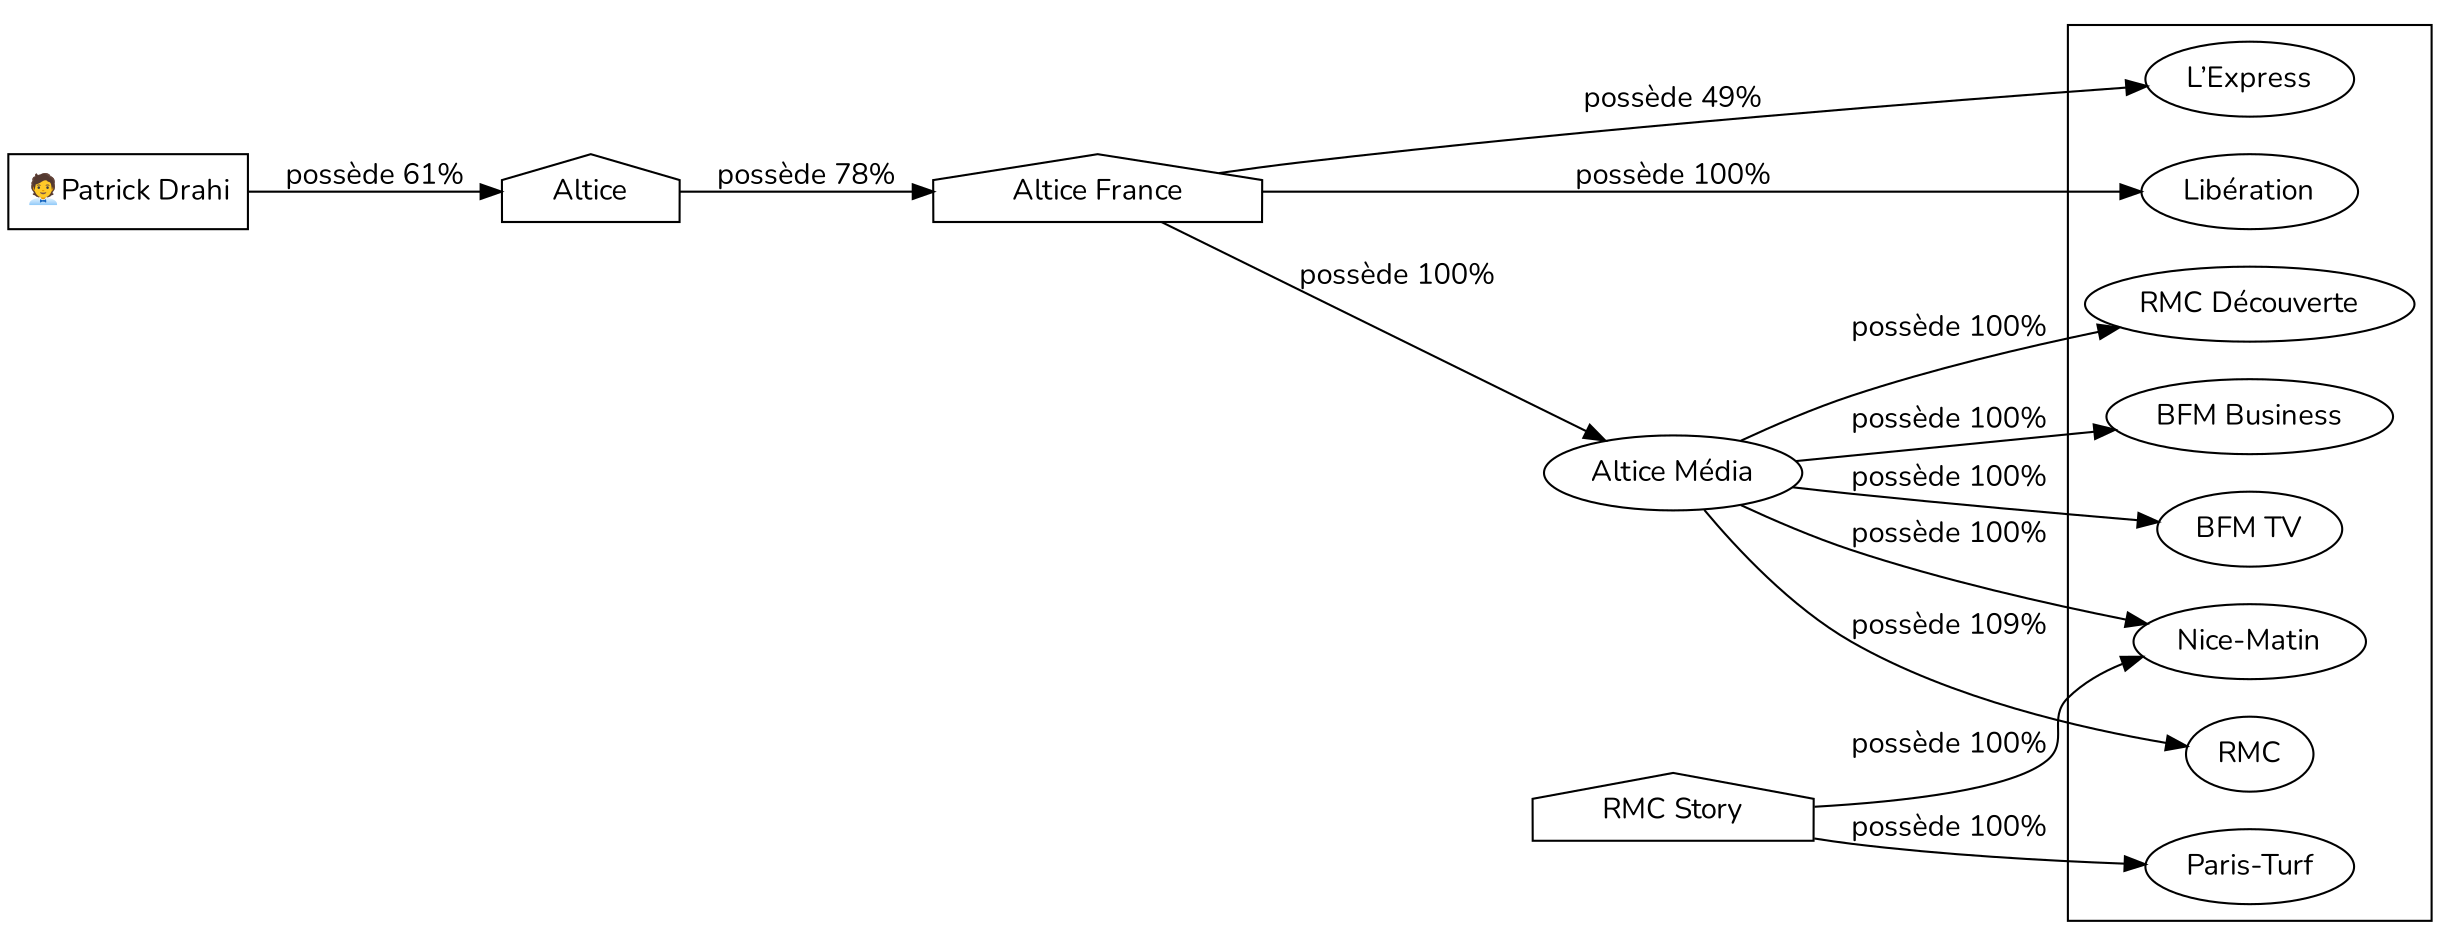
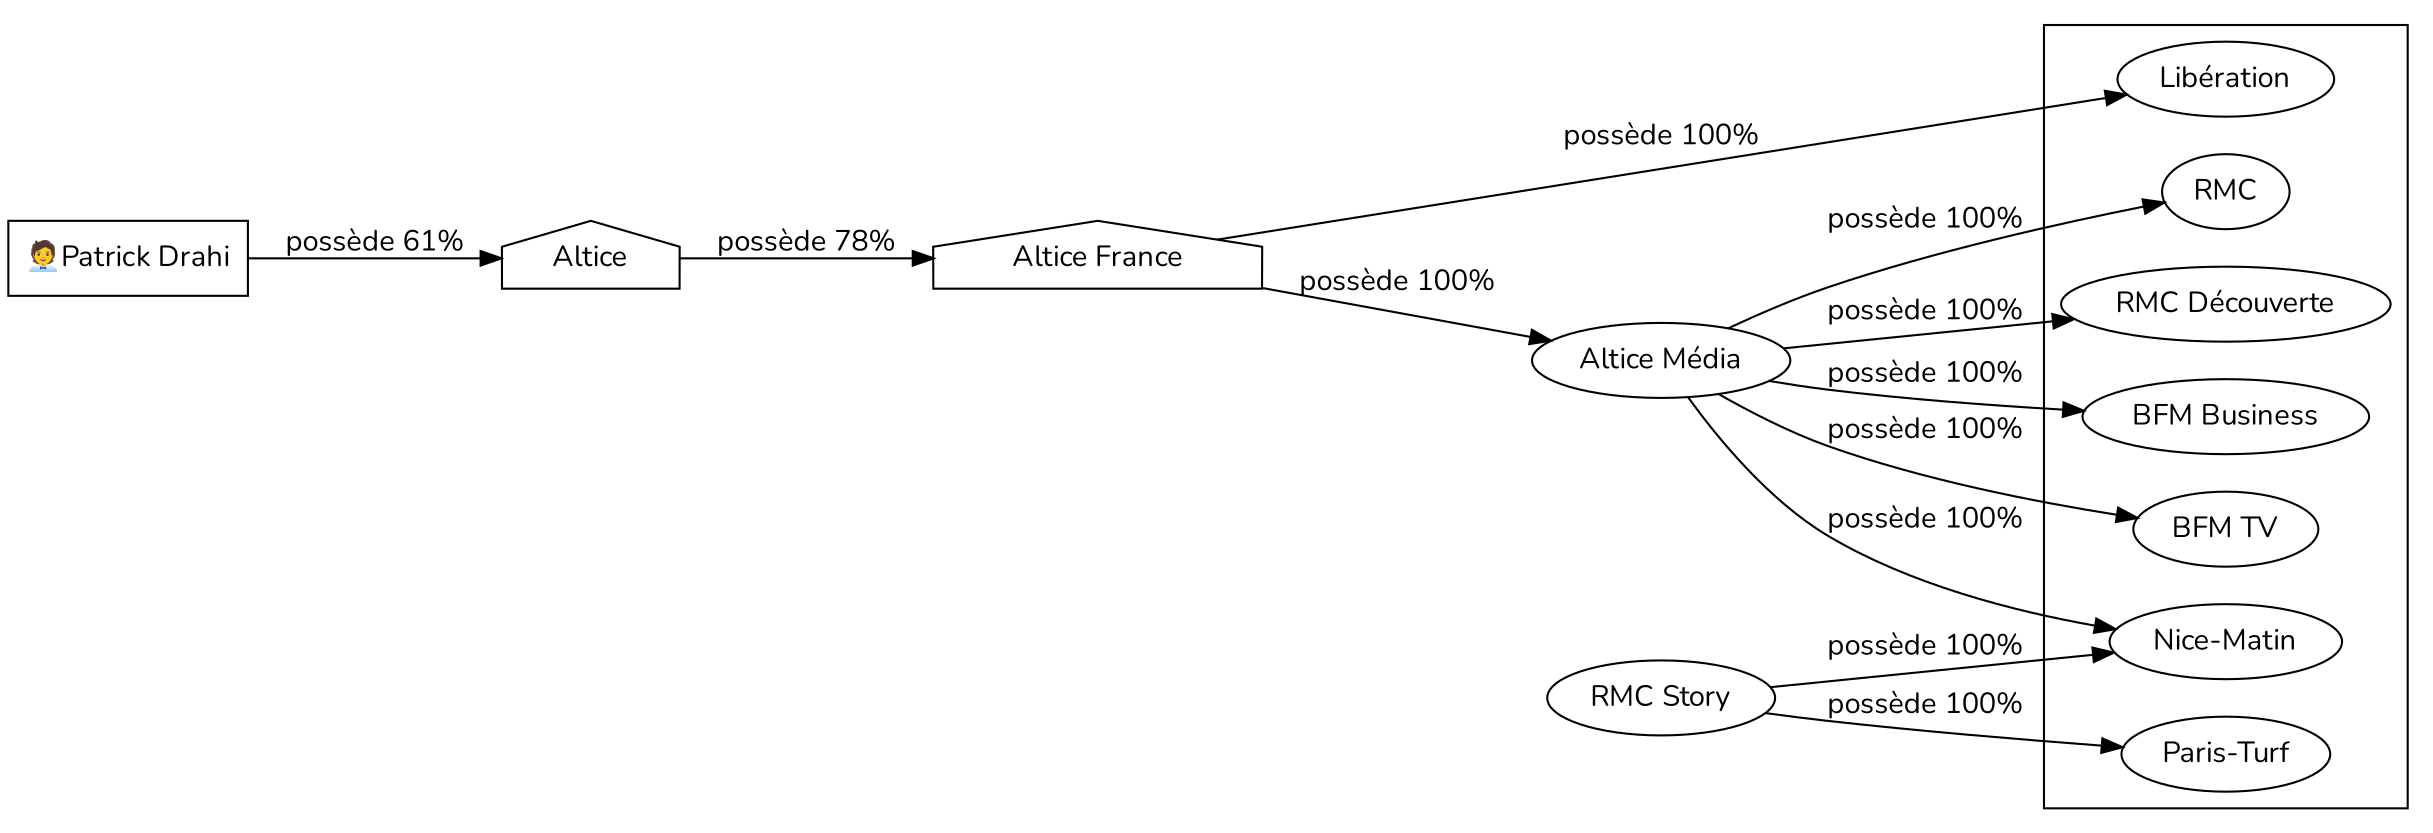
node "L’Express": removed
edge "Altice Média" -> "RMC": label "possède 109%" -> "possède 100%"
node "RMC Story": shape house -> ellipse
